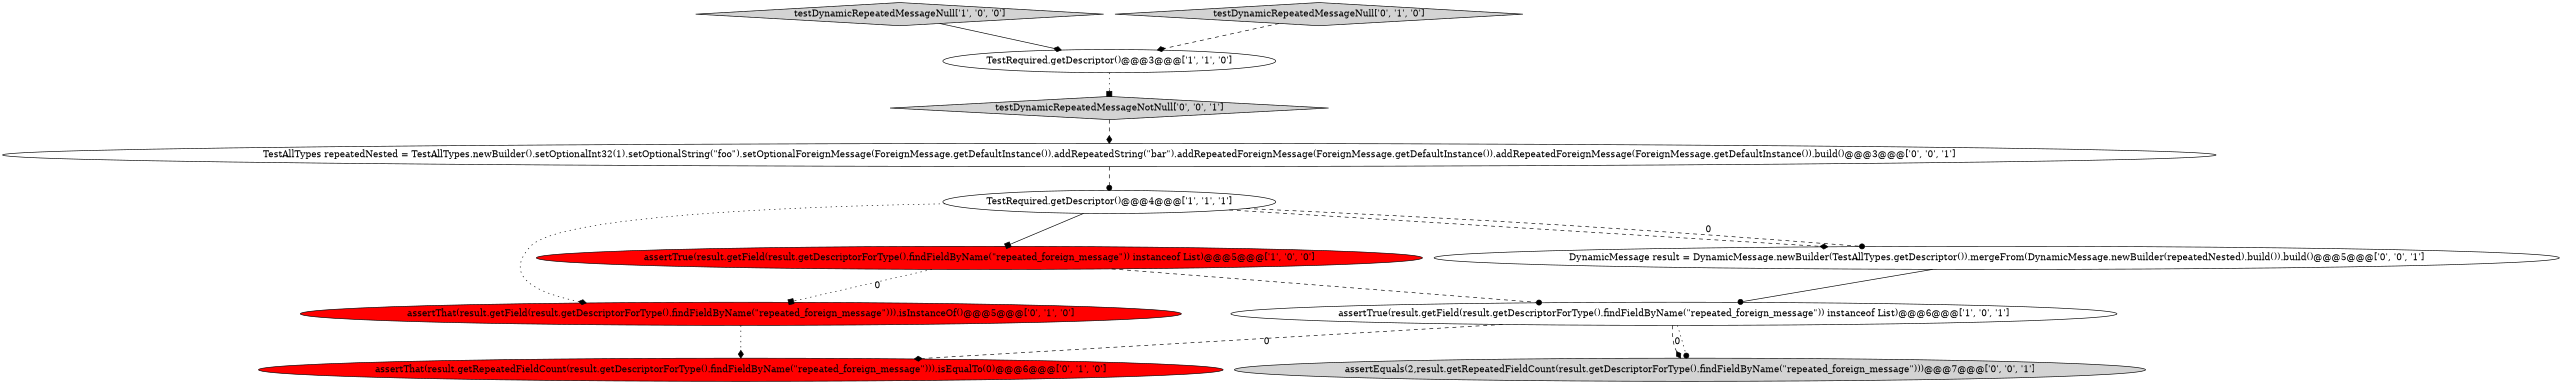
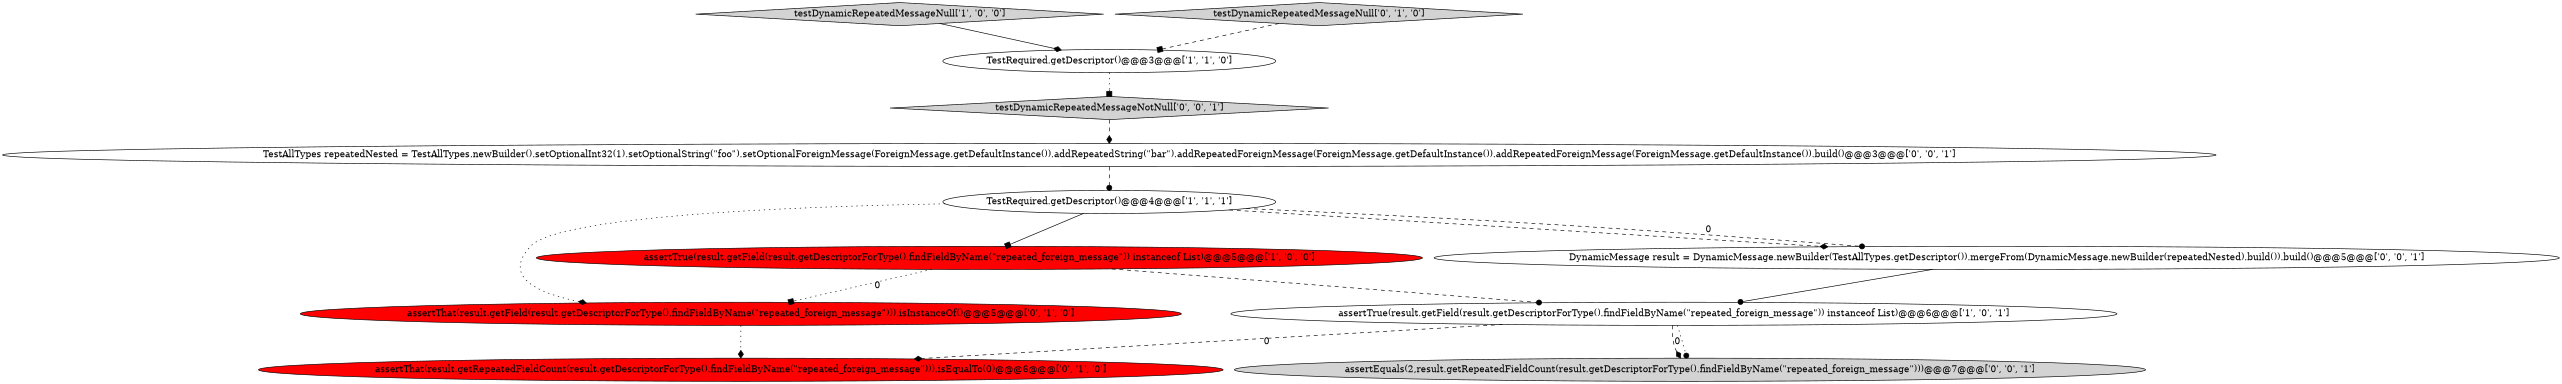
edge "testDynamicRepeatedMessageNull['0', '1', '0']" -> "TestRequired.getDescriptor()@@@3@@@['1', '1', '0']": arrowhead diamond -> box
